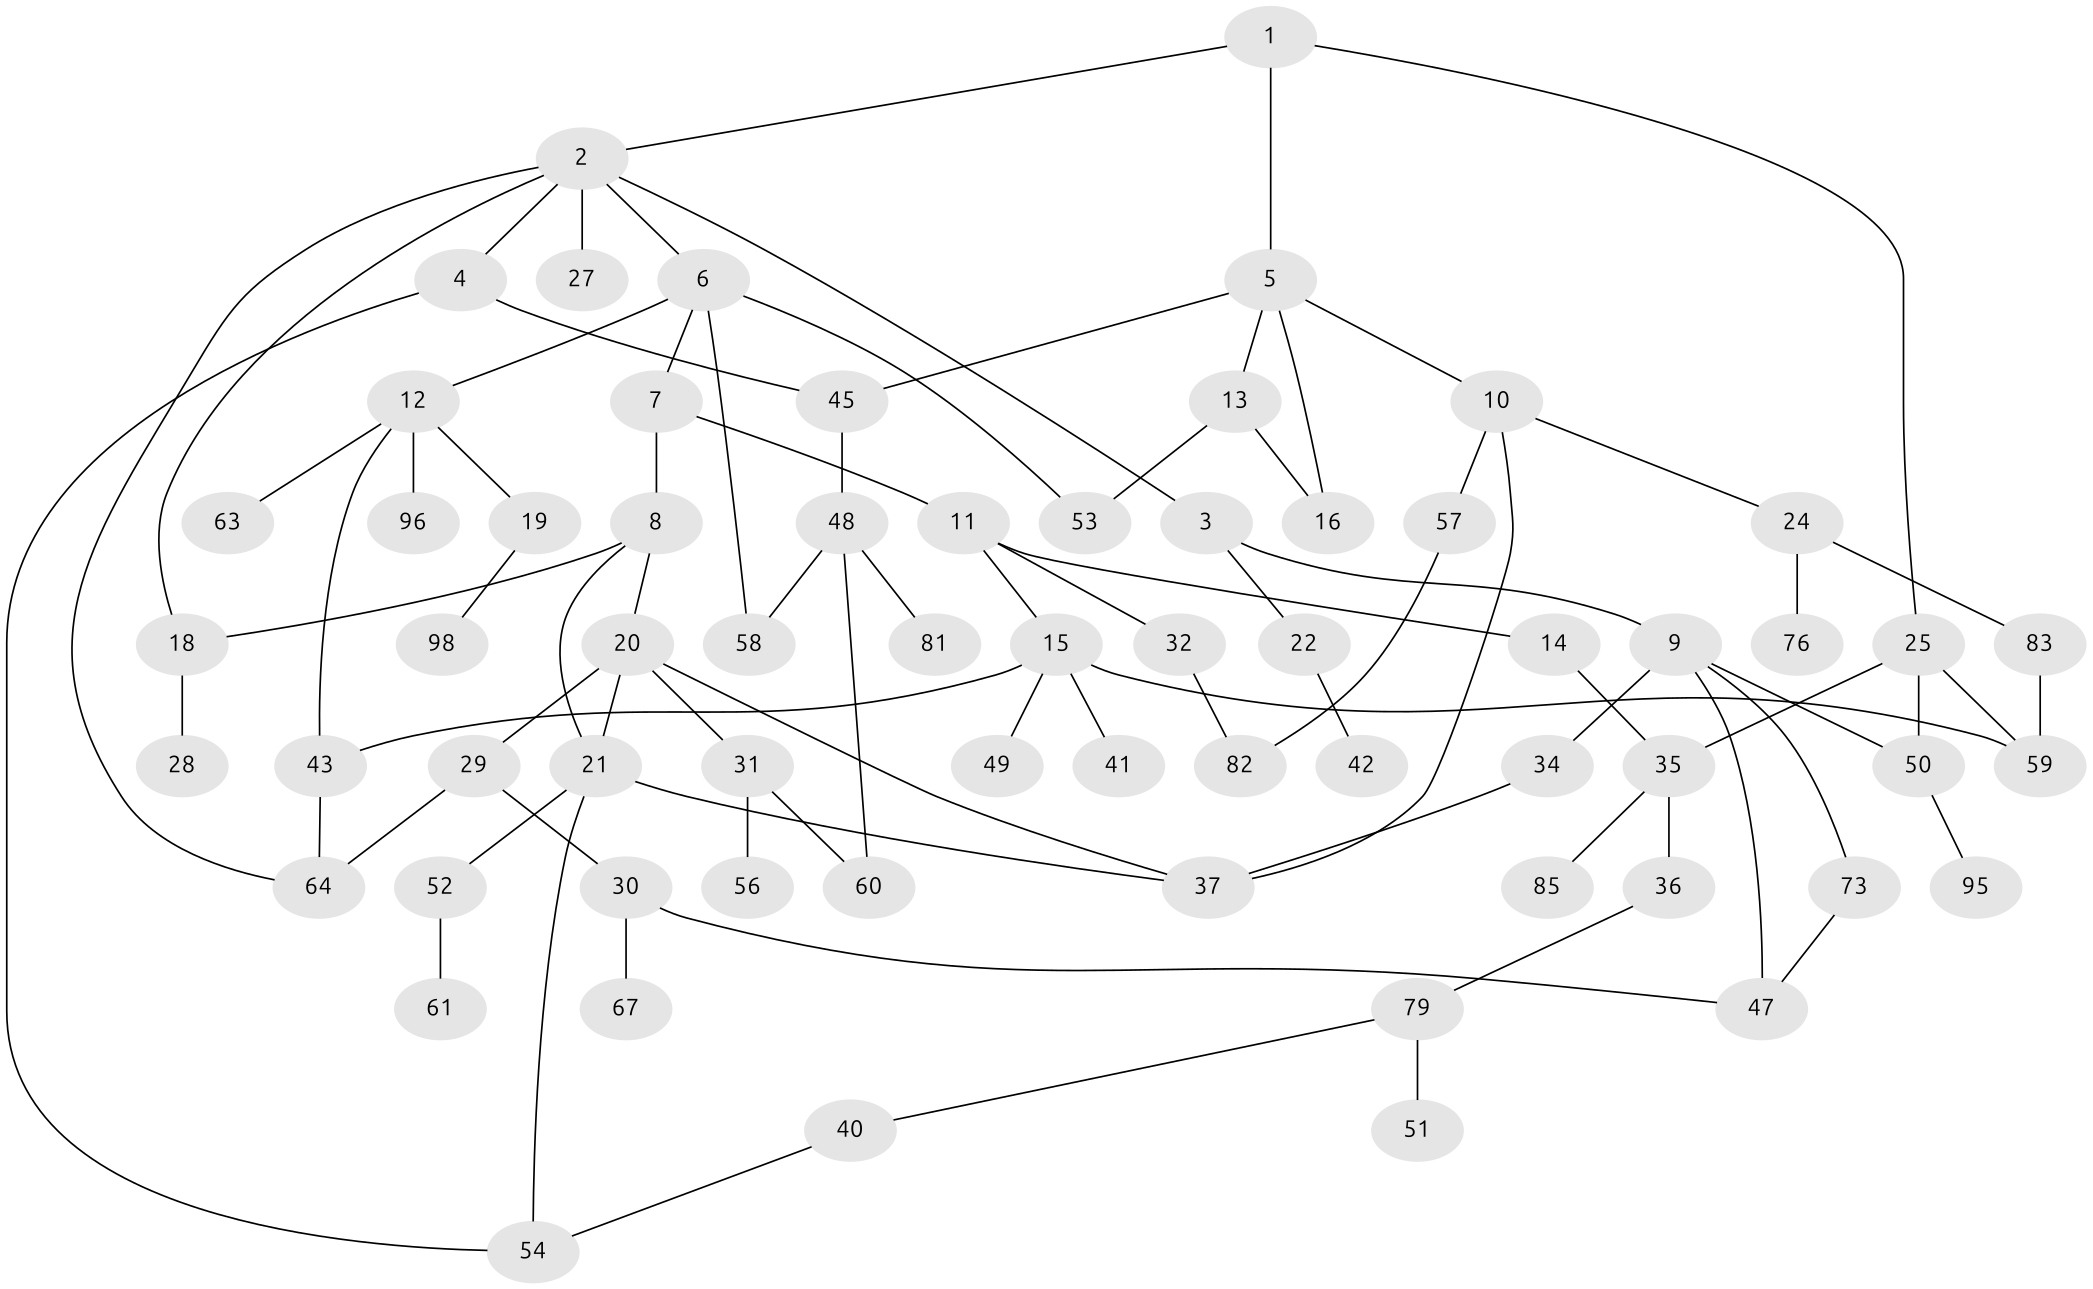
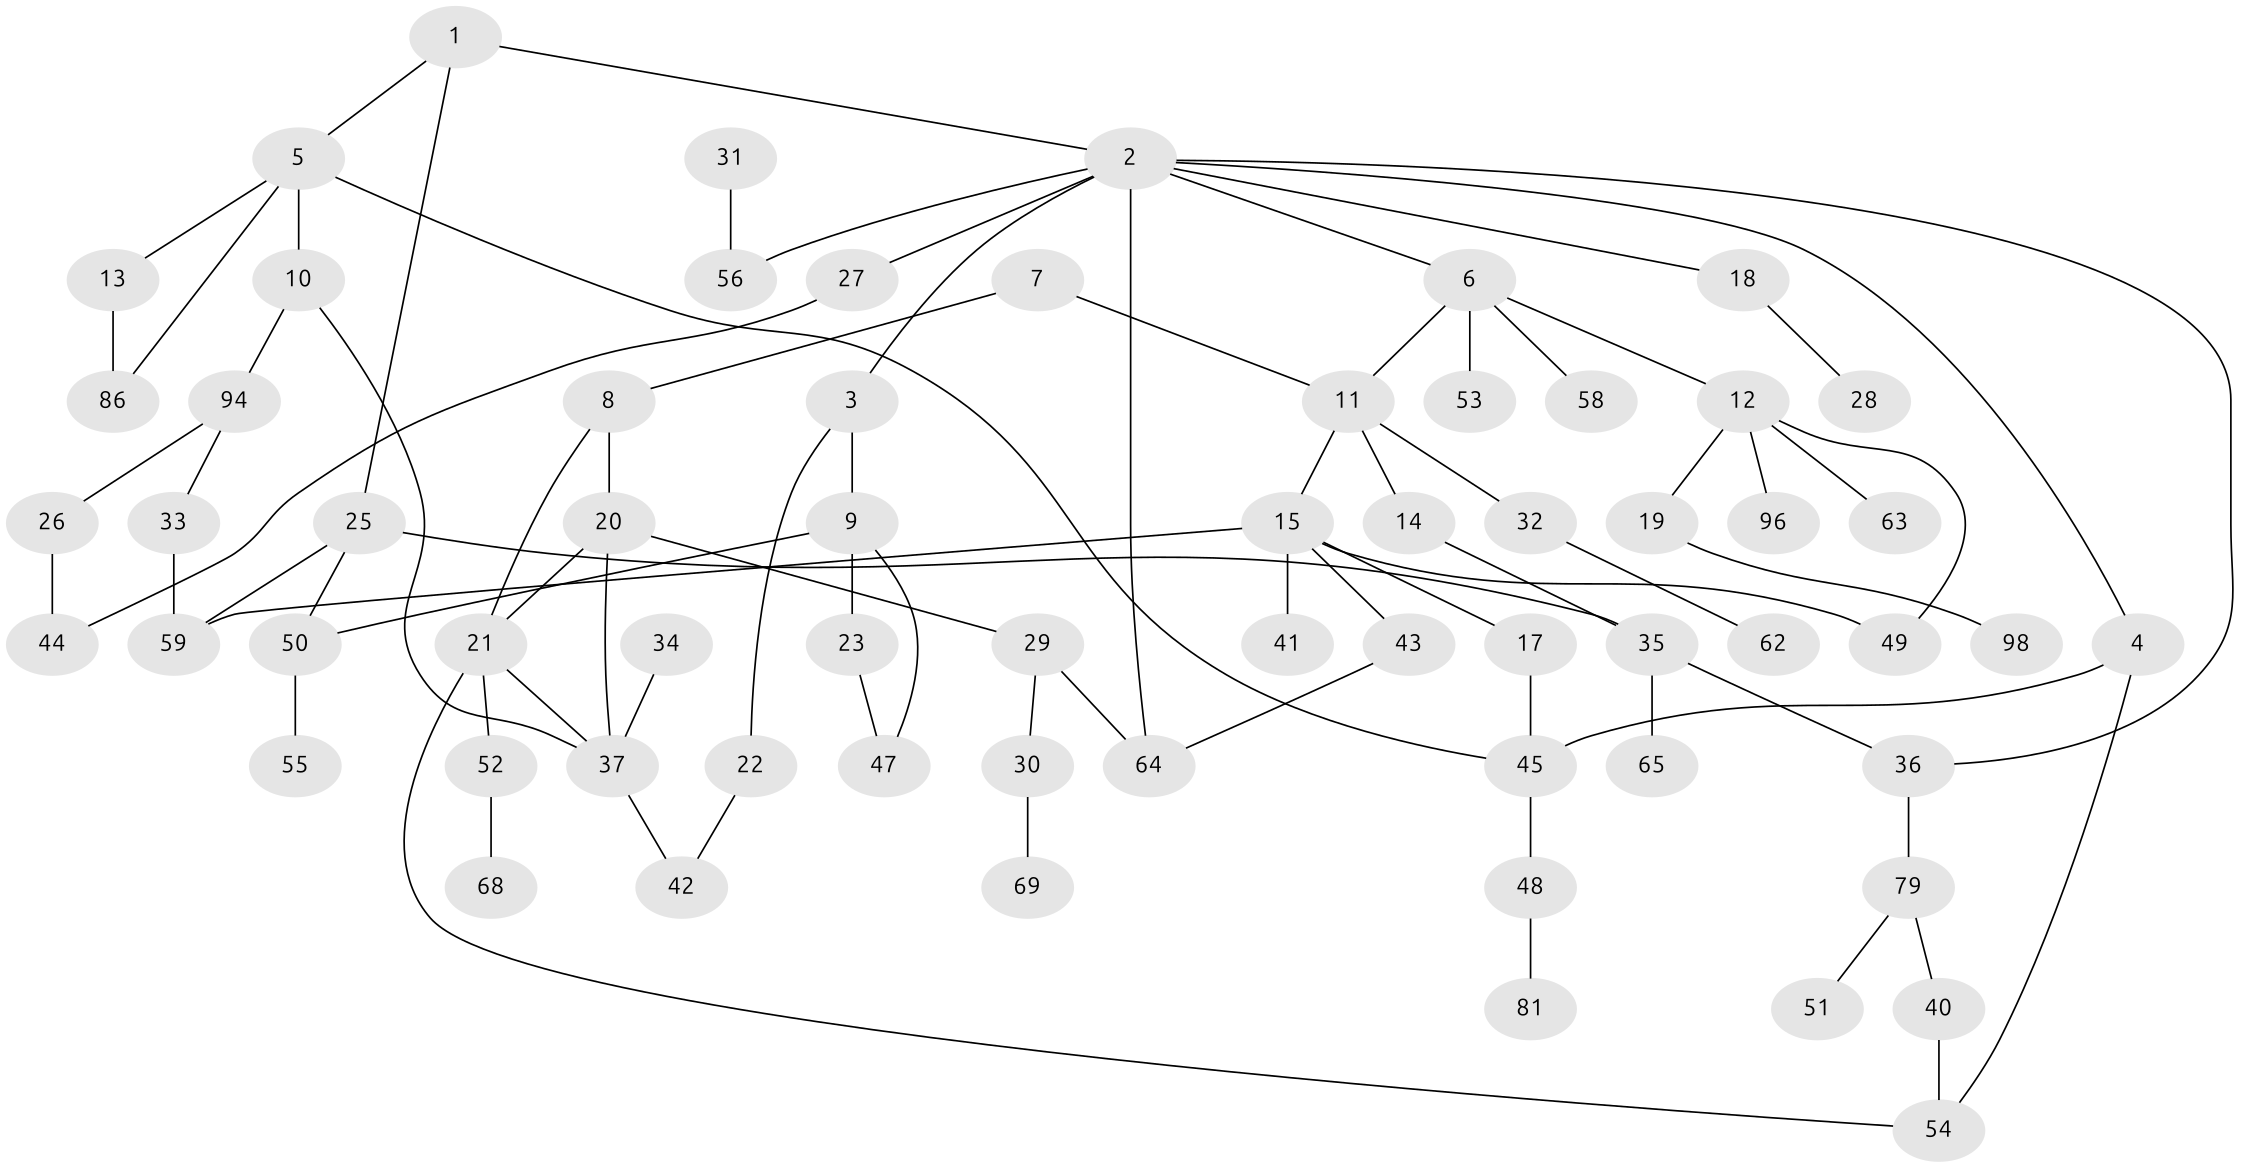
edge "2" -- "56": added
edge "2" -- "36": added
edge "6" -- "7": now "6" -- "11"
edge "13" -- "53": removed
node "16": label "16" -> "86"
node "57": removed
node "24": label "24" -> "94"
edge "12" -- "43": now "12" -- "49"
edge "48" -- "58": removed
edge "8" -- "18": removed
node "44": added
node "17": added
node "76": label "76" -> "26"
node "83": label "83" -> "33"
edge "20" -- "31": removed
edge "9" -- "34": removed
node "82": label "82" -> "62"
edge "37" -- "42": added
node "60": removed
node "85": label "85" -> "65"
node "73": label "73" -> "23"
node "95": label "95" -> "55"
edge "30" -- "47": removed
node "61": label "61" -> "68"
node "67": label "67" -> "69"
